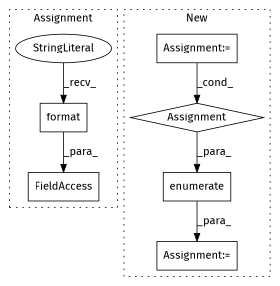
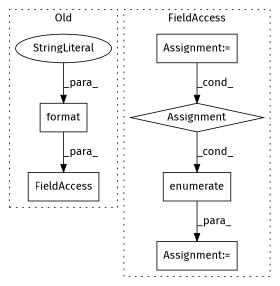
cluster "Assignment": label "Assignment" -> "Old"
cluster "New": label "New" -> "FieldAccess"
edge "StringLiteral" -> "format": label "_recv_" -> "_para_"
edge "Assignment" -> "enumerate": label "_para_" -> "_cond_"
